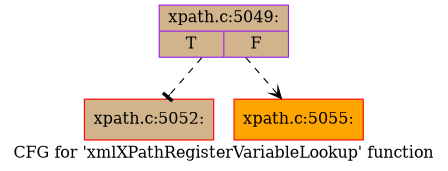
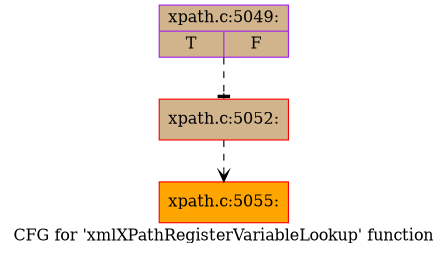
edge "xpath.c:5049:" -> "xpath.c:5055:": now "xpath.c:5052:" -> "xpath.c:5055:"
